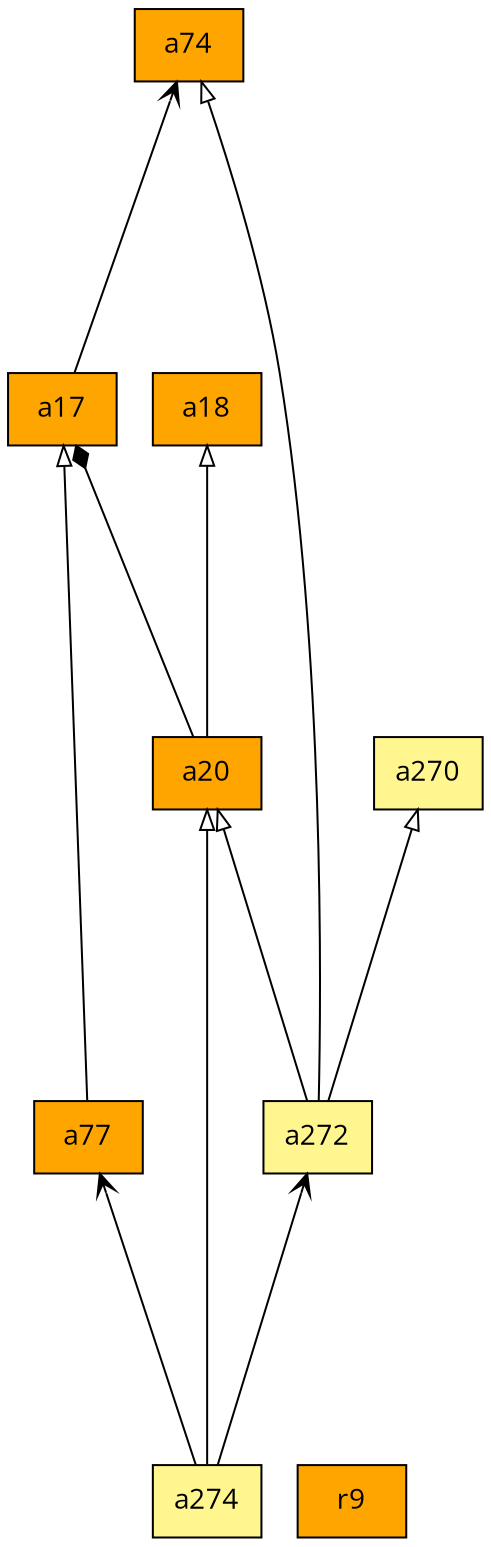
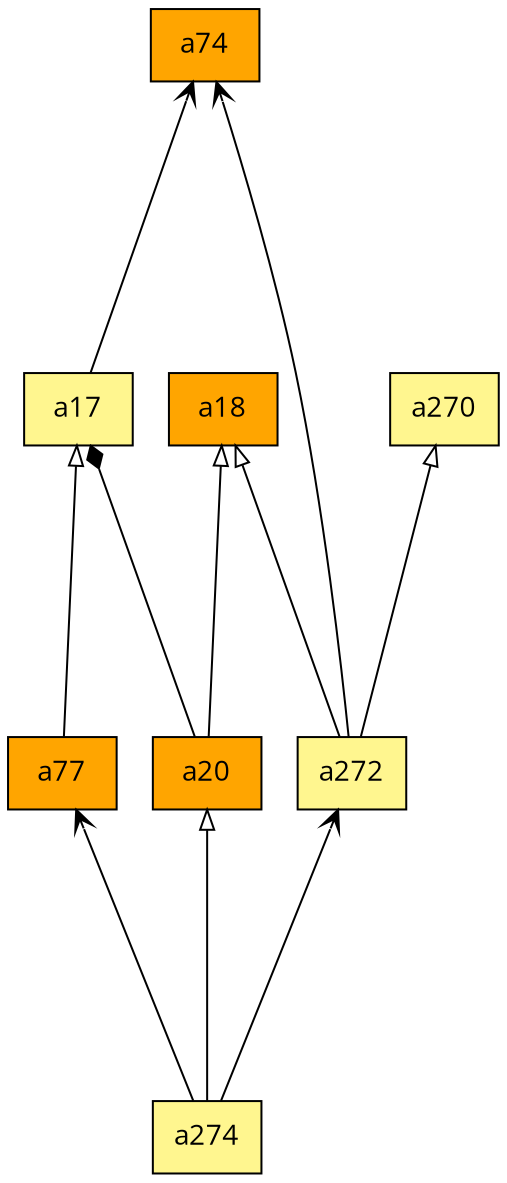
node "a17": fillcolor orange -> khaki1
edge "a272" -> "a74": arrowhead onormal -> vee
edge "a272" -> "a20": now "a272" -> "a18"
node "r9": removed
